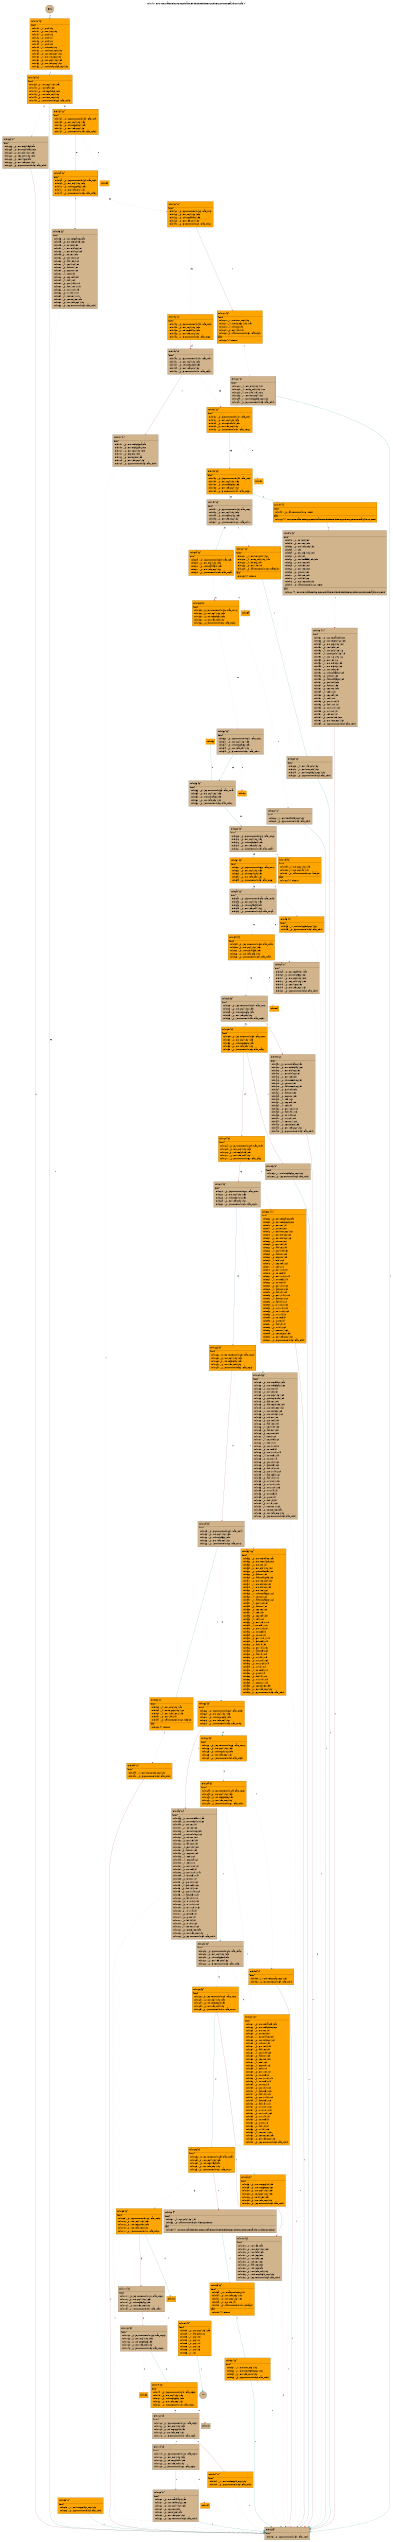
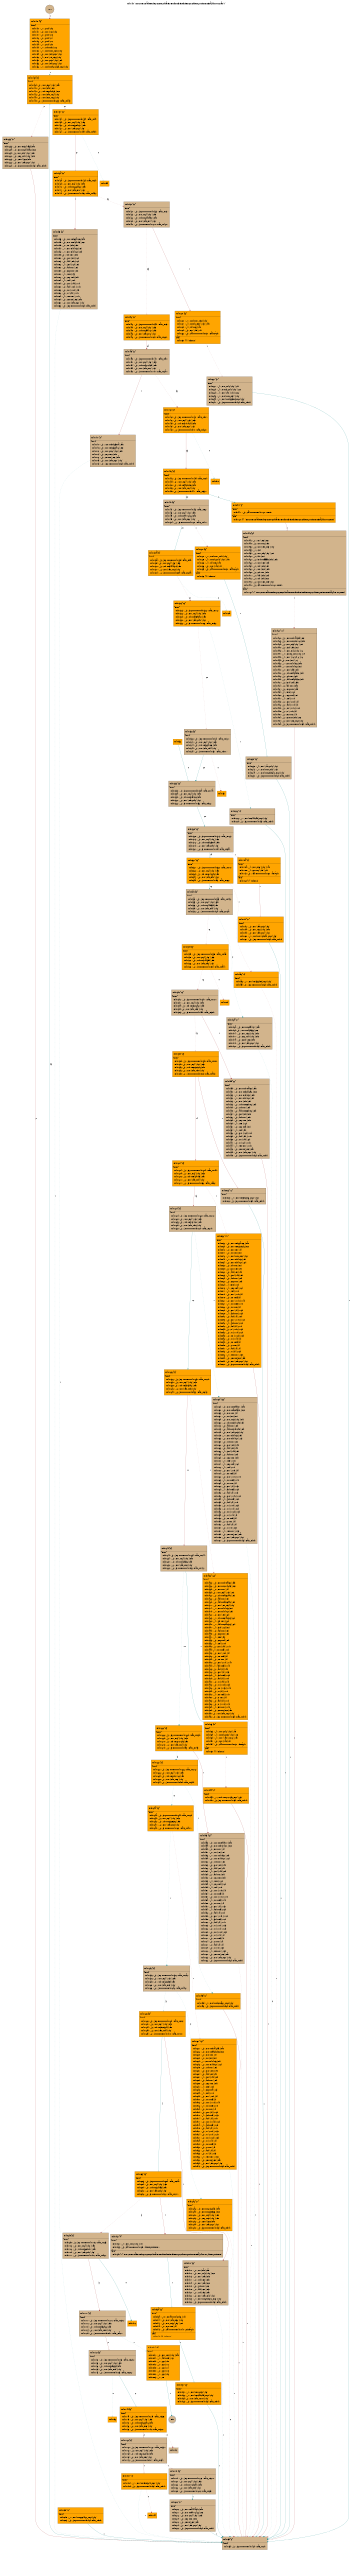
node "Entry": label "Entry" -> "Users"
node "0x401480 [22]": fillcolor orange -> tan
node "0x4017f7 [21]": added
node "0x4016fe [25]": fillcolor orange -> tan
edge "0x40177b [25]" -> "0x401794": now "0x401b04 [12]" -> "0x401794"
